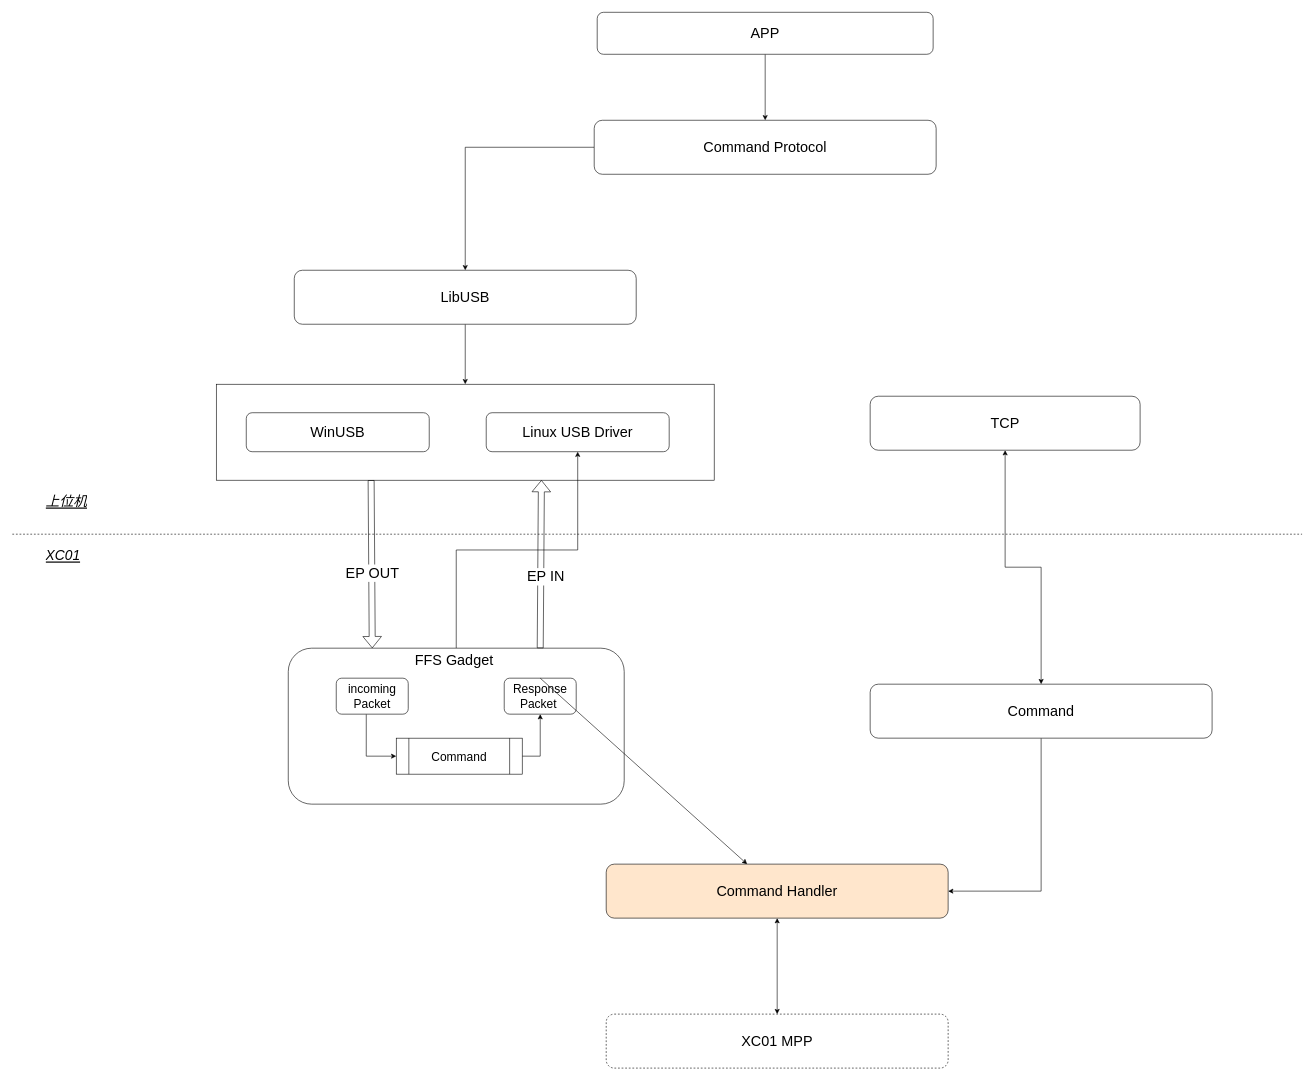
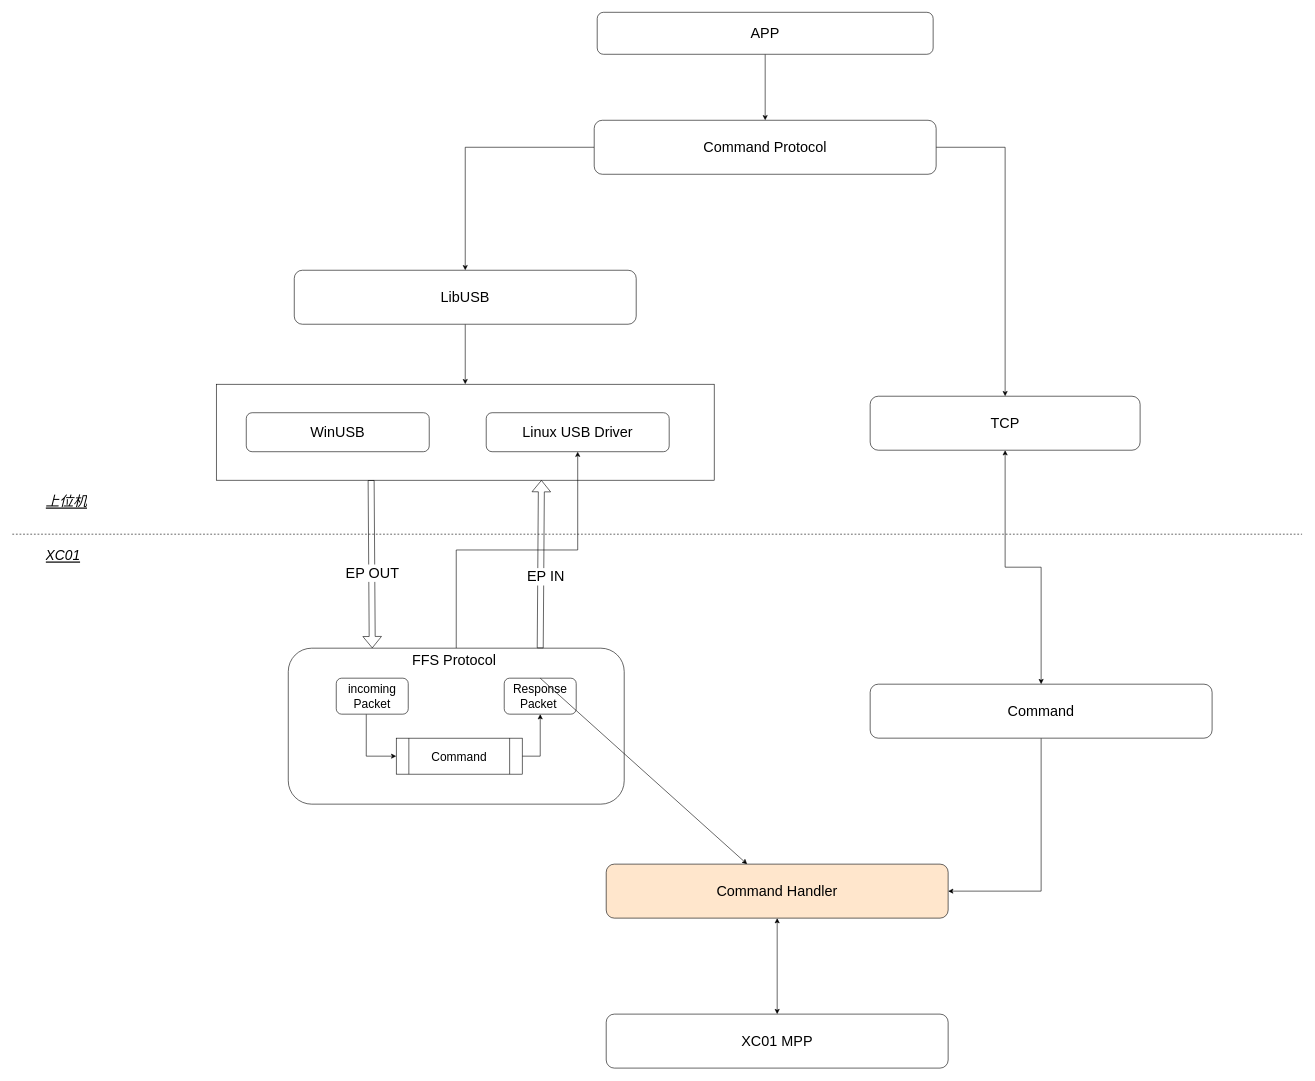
edge "Command Protocol" -> "TCP": added
node "FFS Gadget": label "FFS Gadget" -> "FFS Protocol"
node "XC01 MPP": style dashed -> solid
